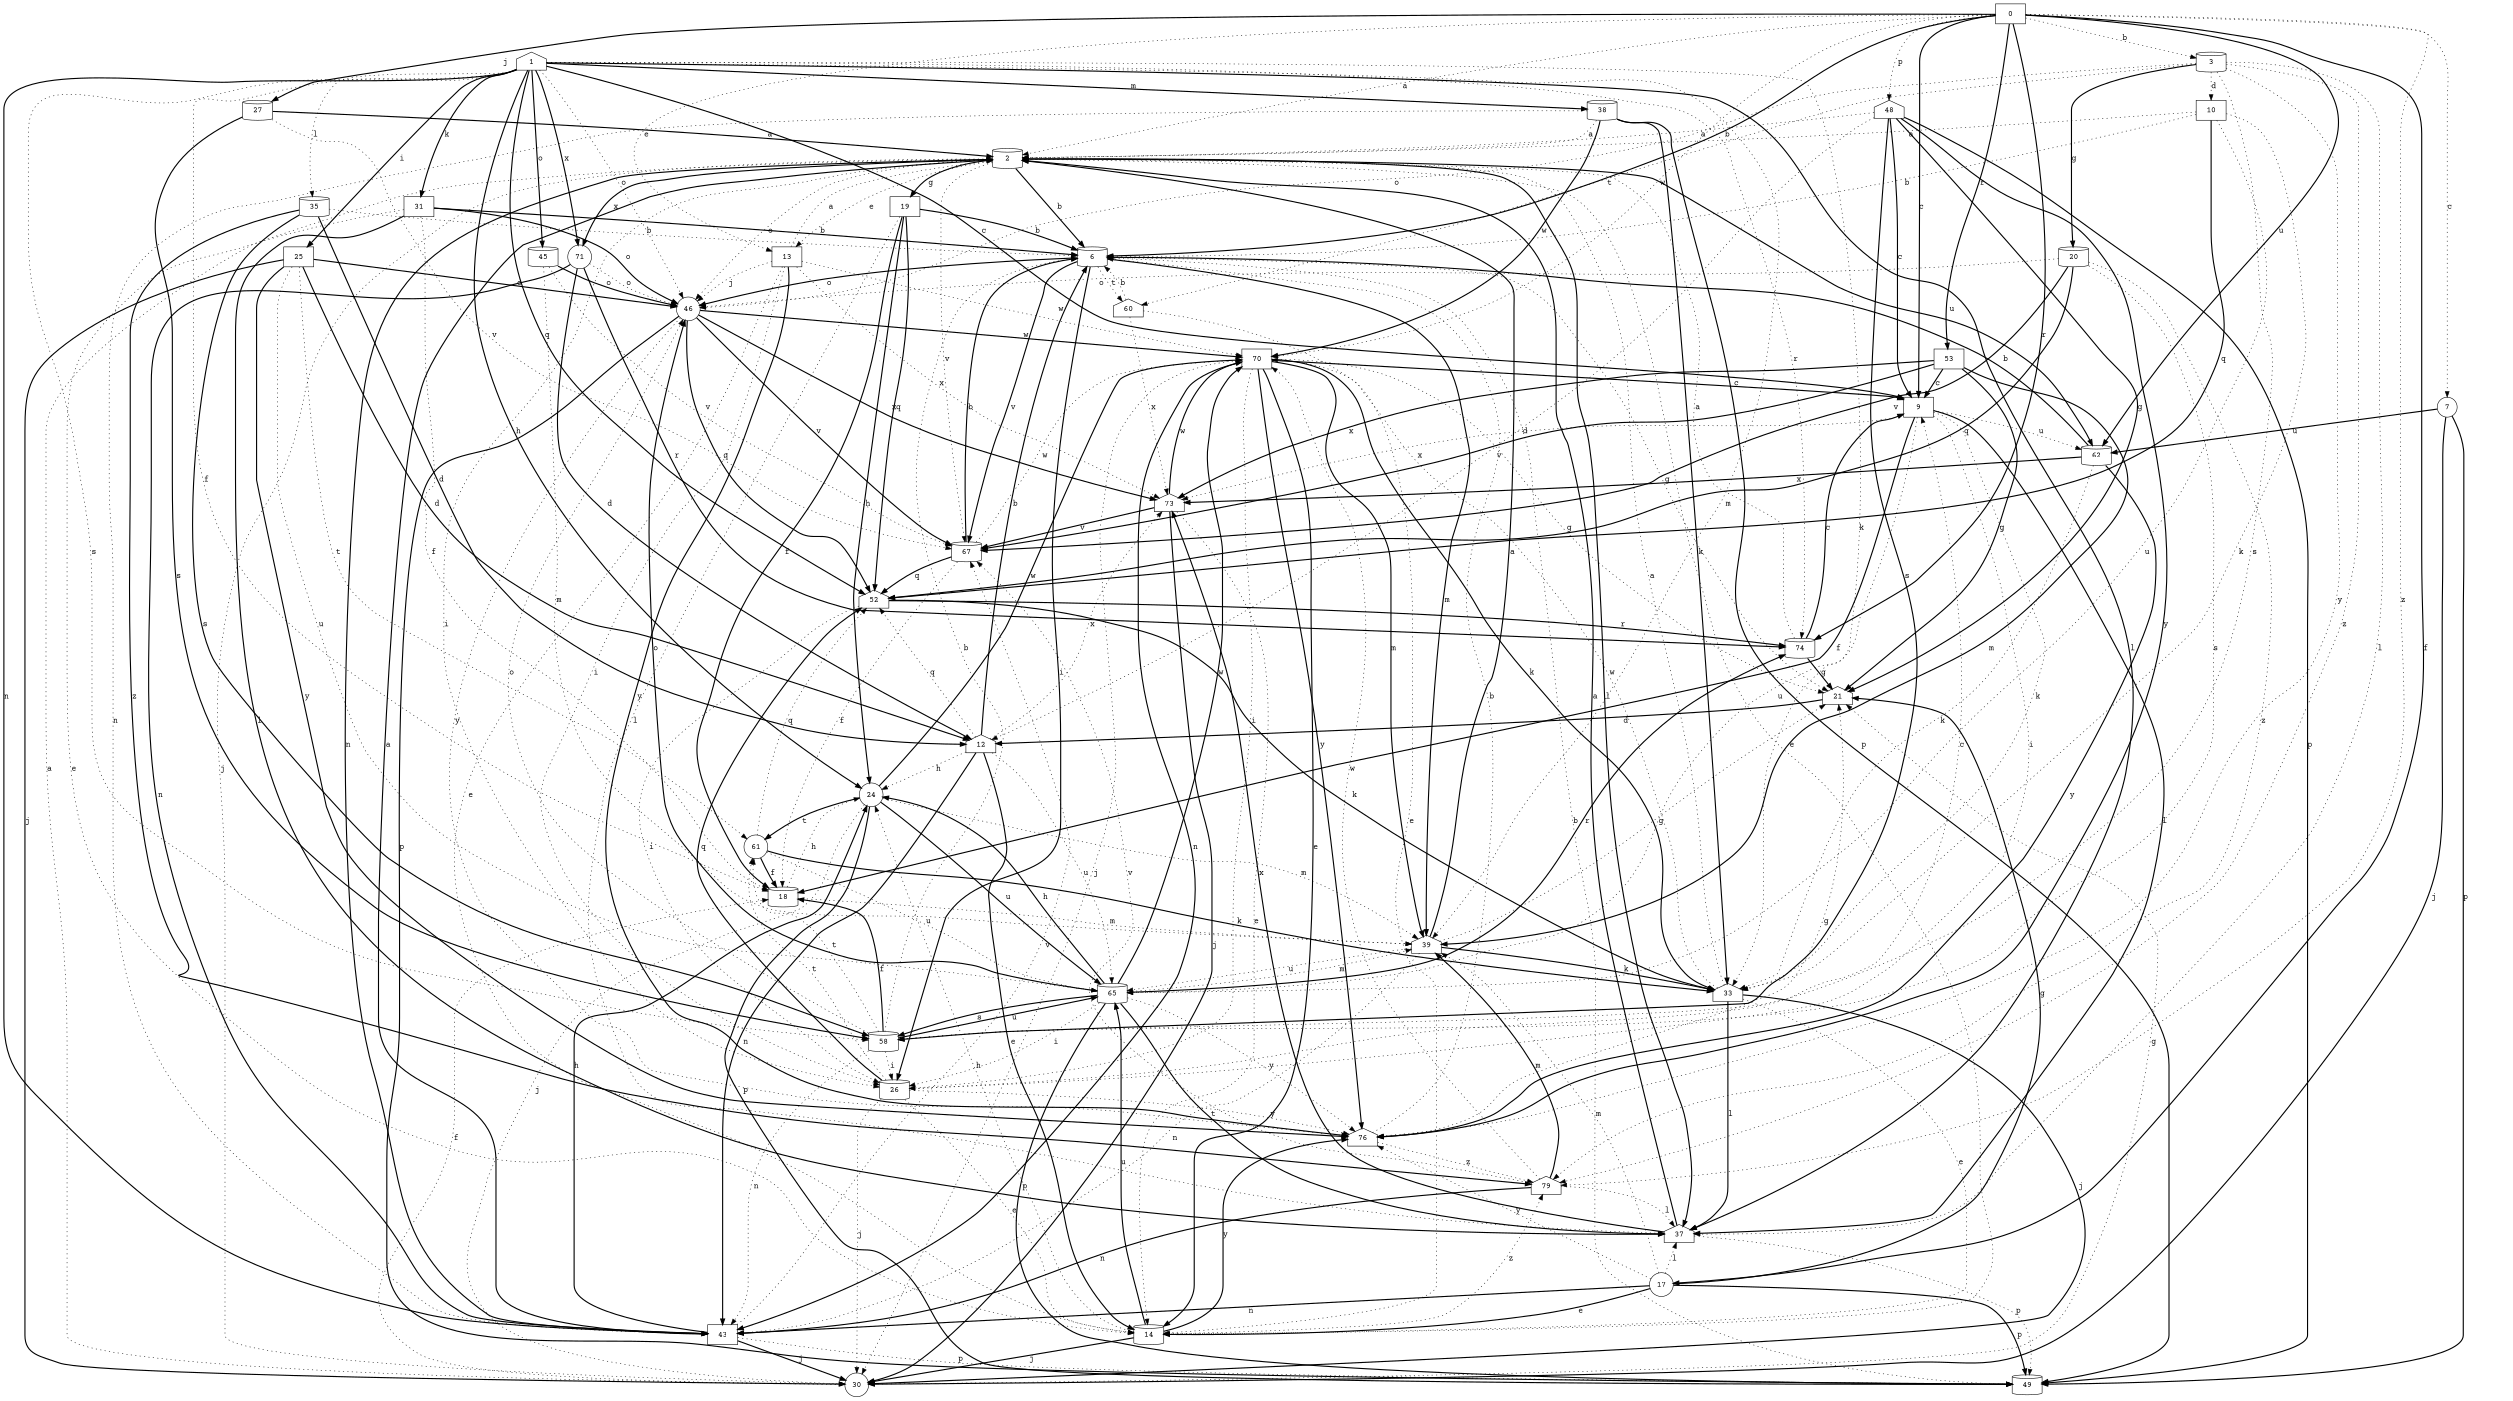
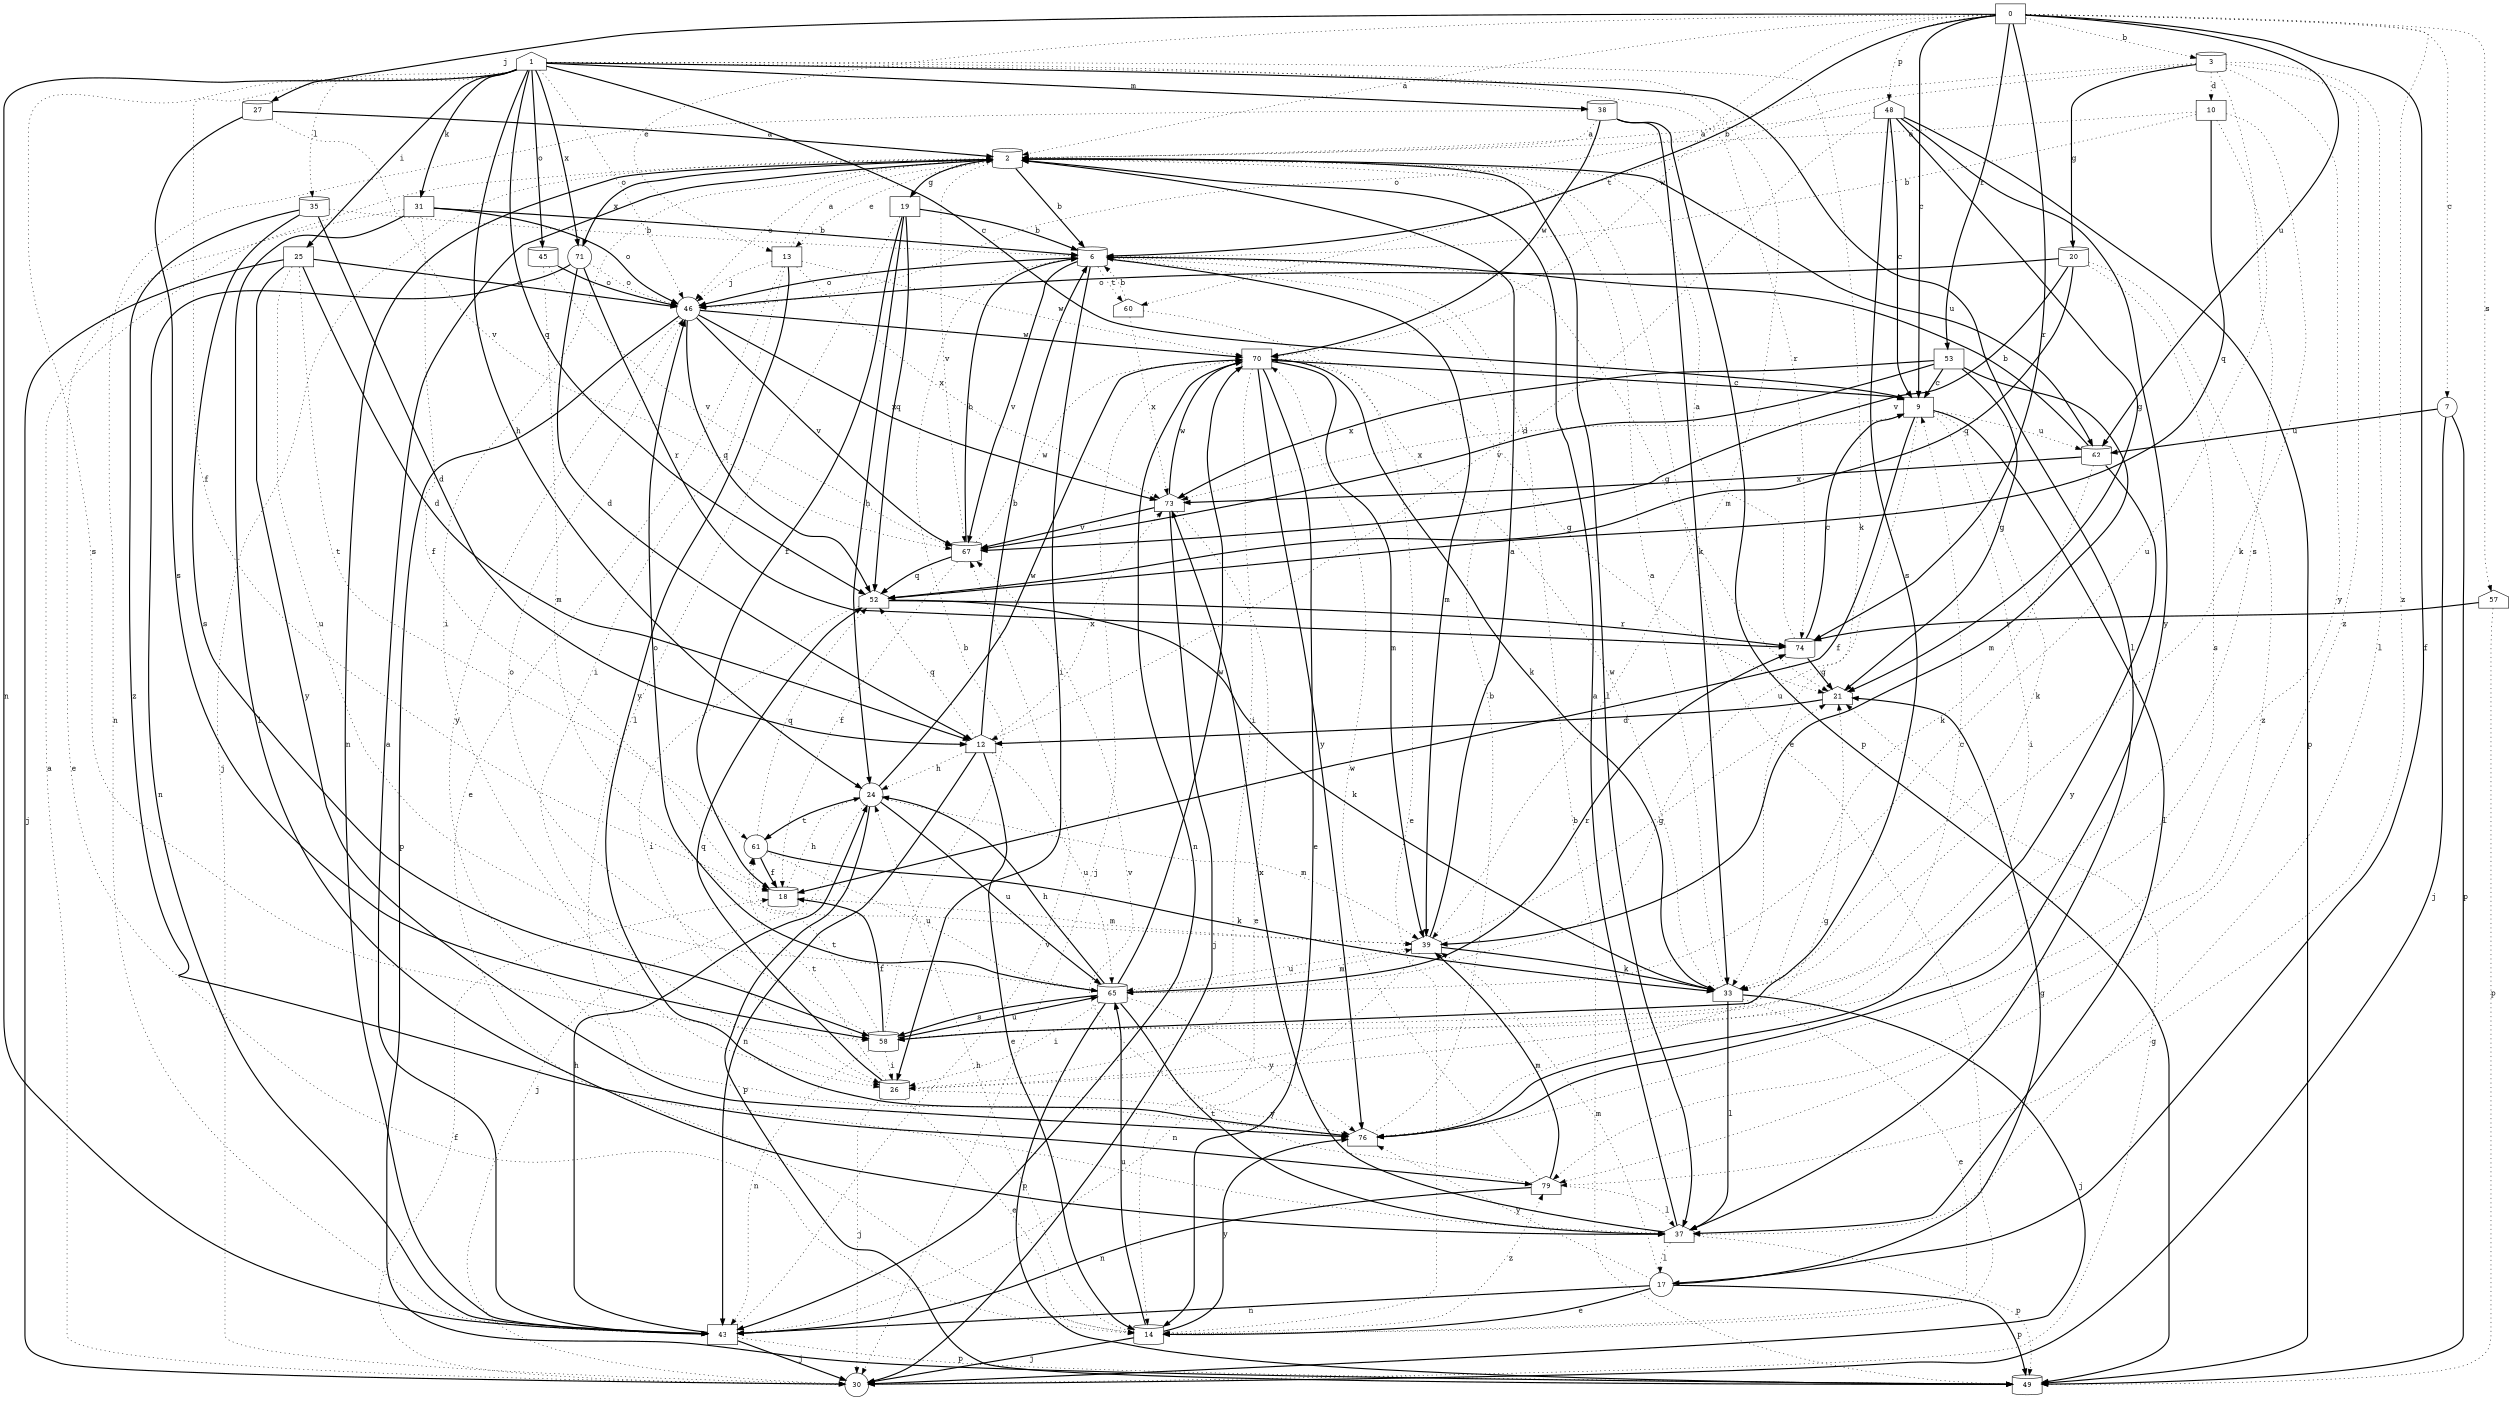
edge "20" -> "46": style dotted -> bold
node "57": added
edge "76" -> "79": removed, label "z"
edge "17" -> "37": reversed
